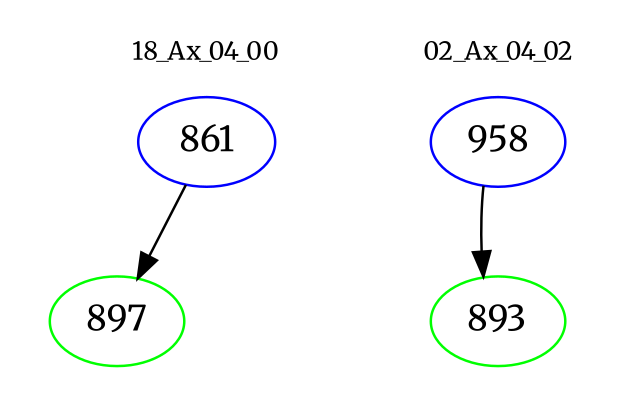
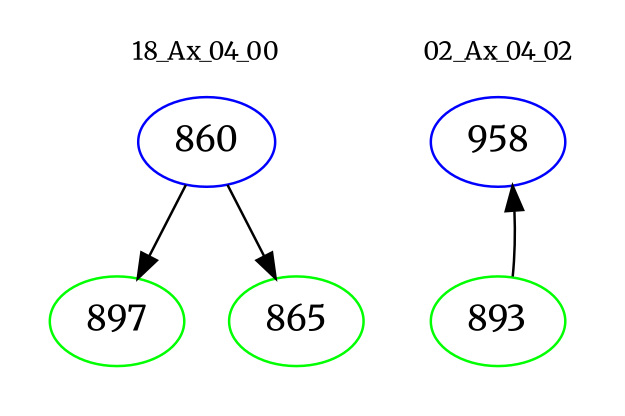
node "861": label "861" -> "860"
edge "958" -> "893": reversed
node "865": added
